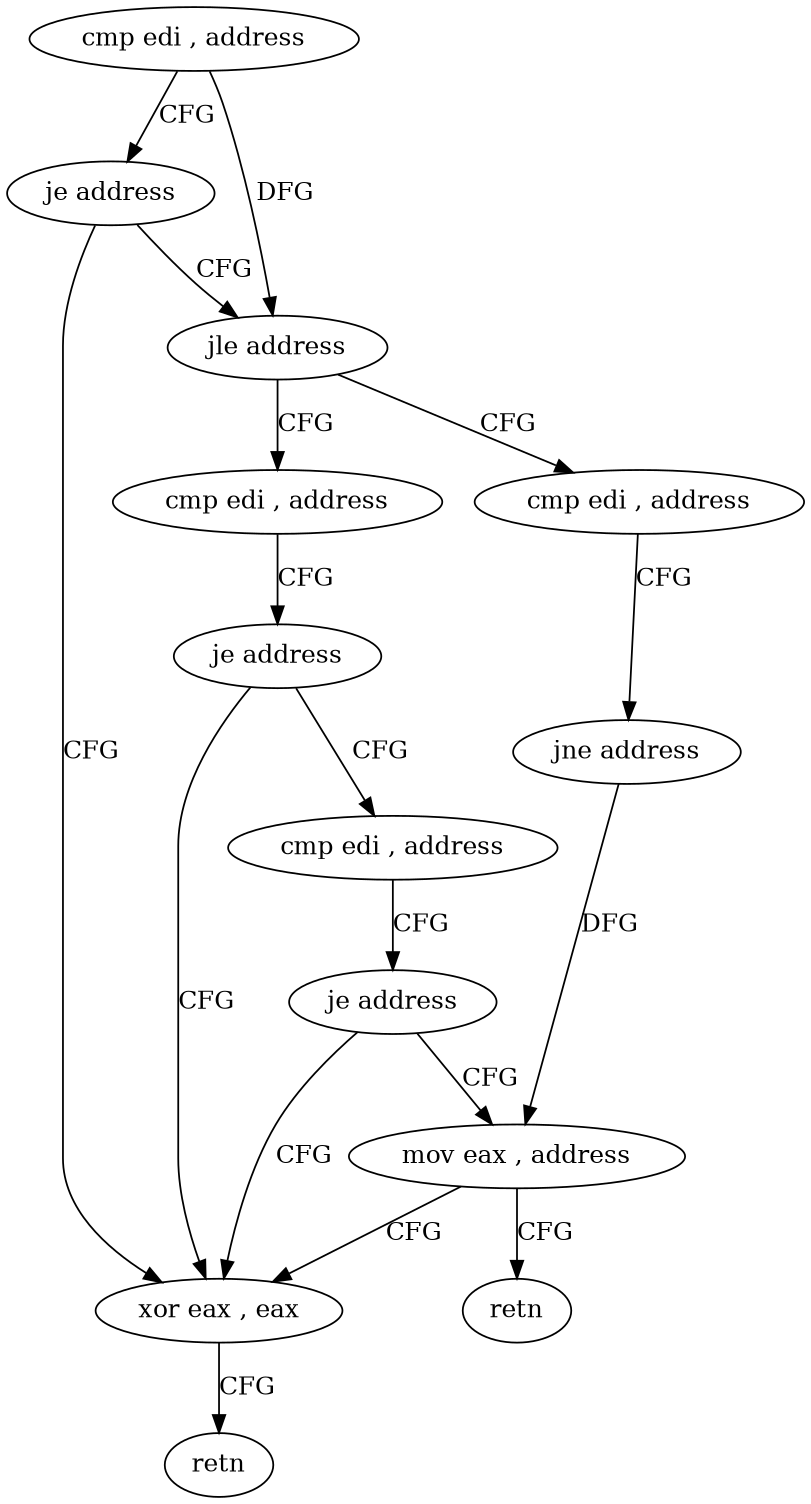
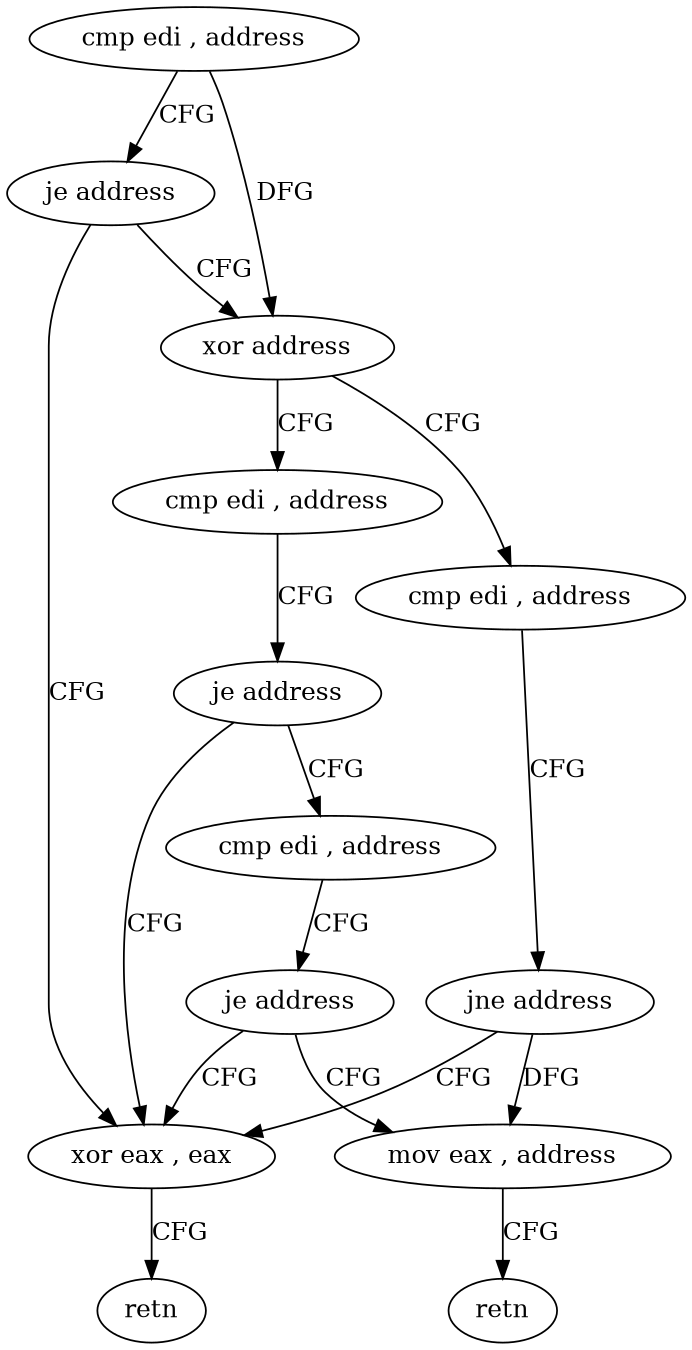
node "jle address": label "jle address" -> "xor address"
edge "mov eax , address" -> "xor eax , eax": now "jne address" -> "xor eax , eax"
